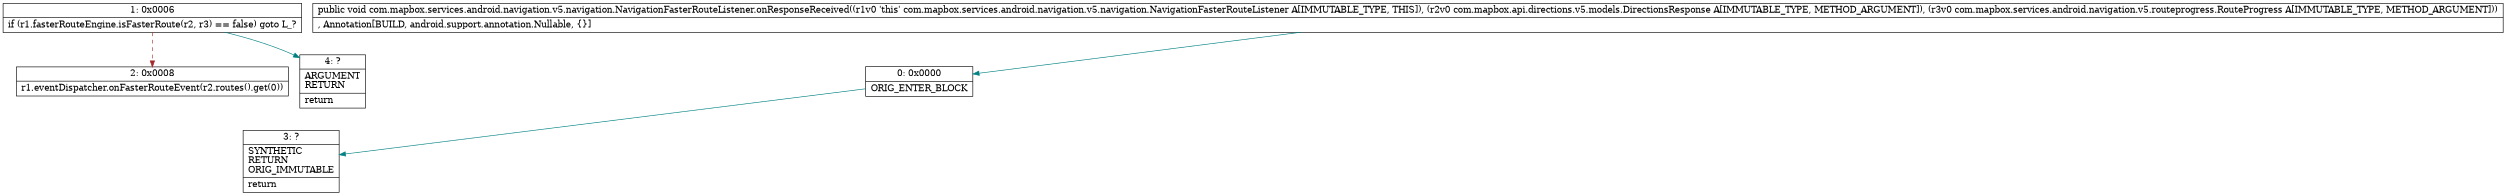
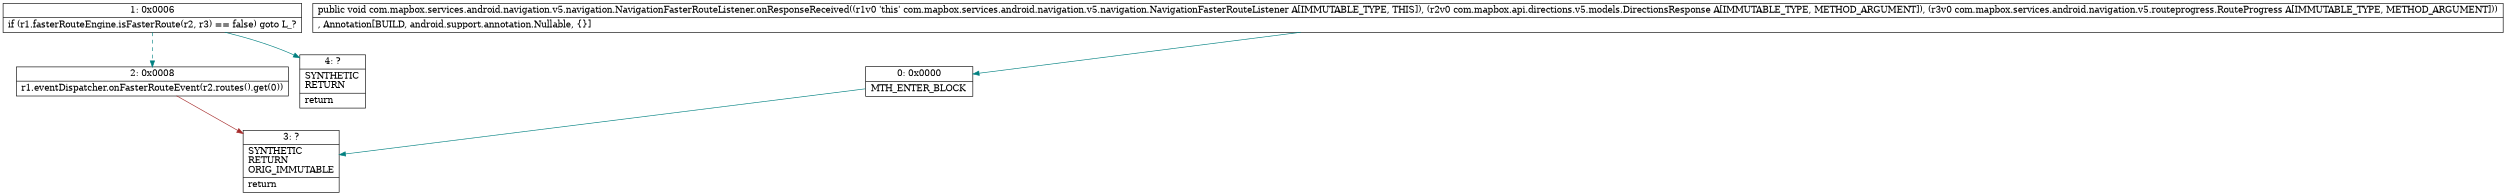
edge "1: 0x0006" -> "2: 0x0008": color brown -> teal
node "4: ?": text "ARGUMENT" -> "SYNTHETIC"
node "0: 0x0000": text "ORIG_ENTER_BLOCK" -> "MTH_ENTER_BLOCK"
edge "2: 0x0008" -> "3: ?": added
